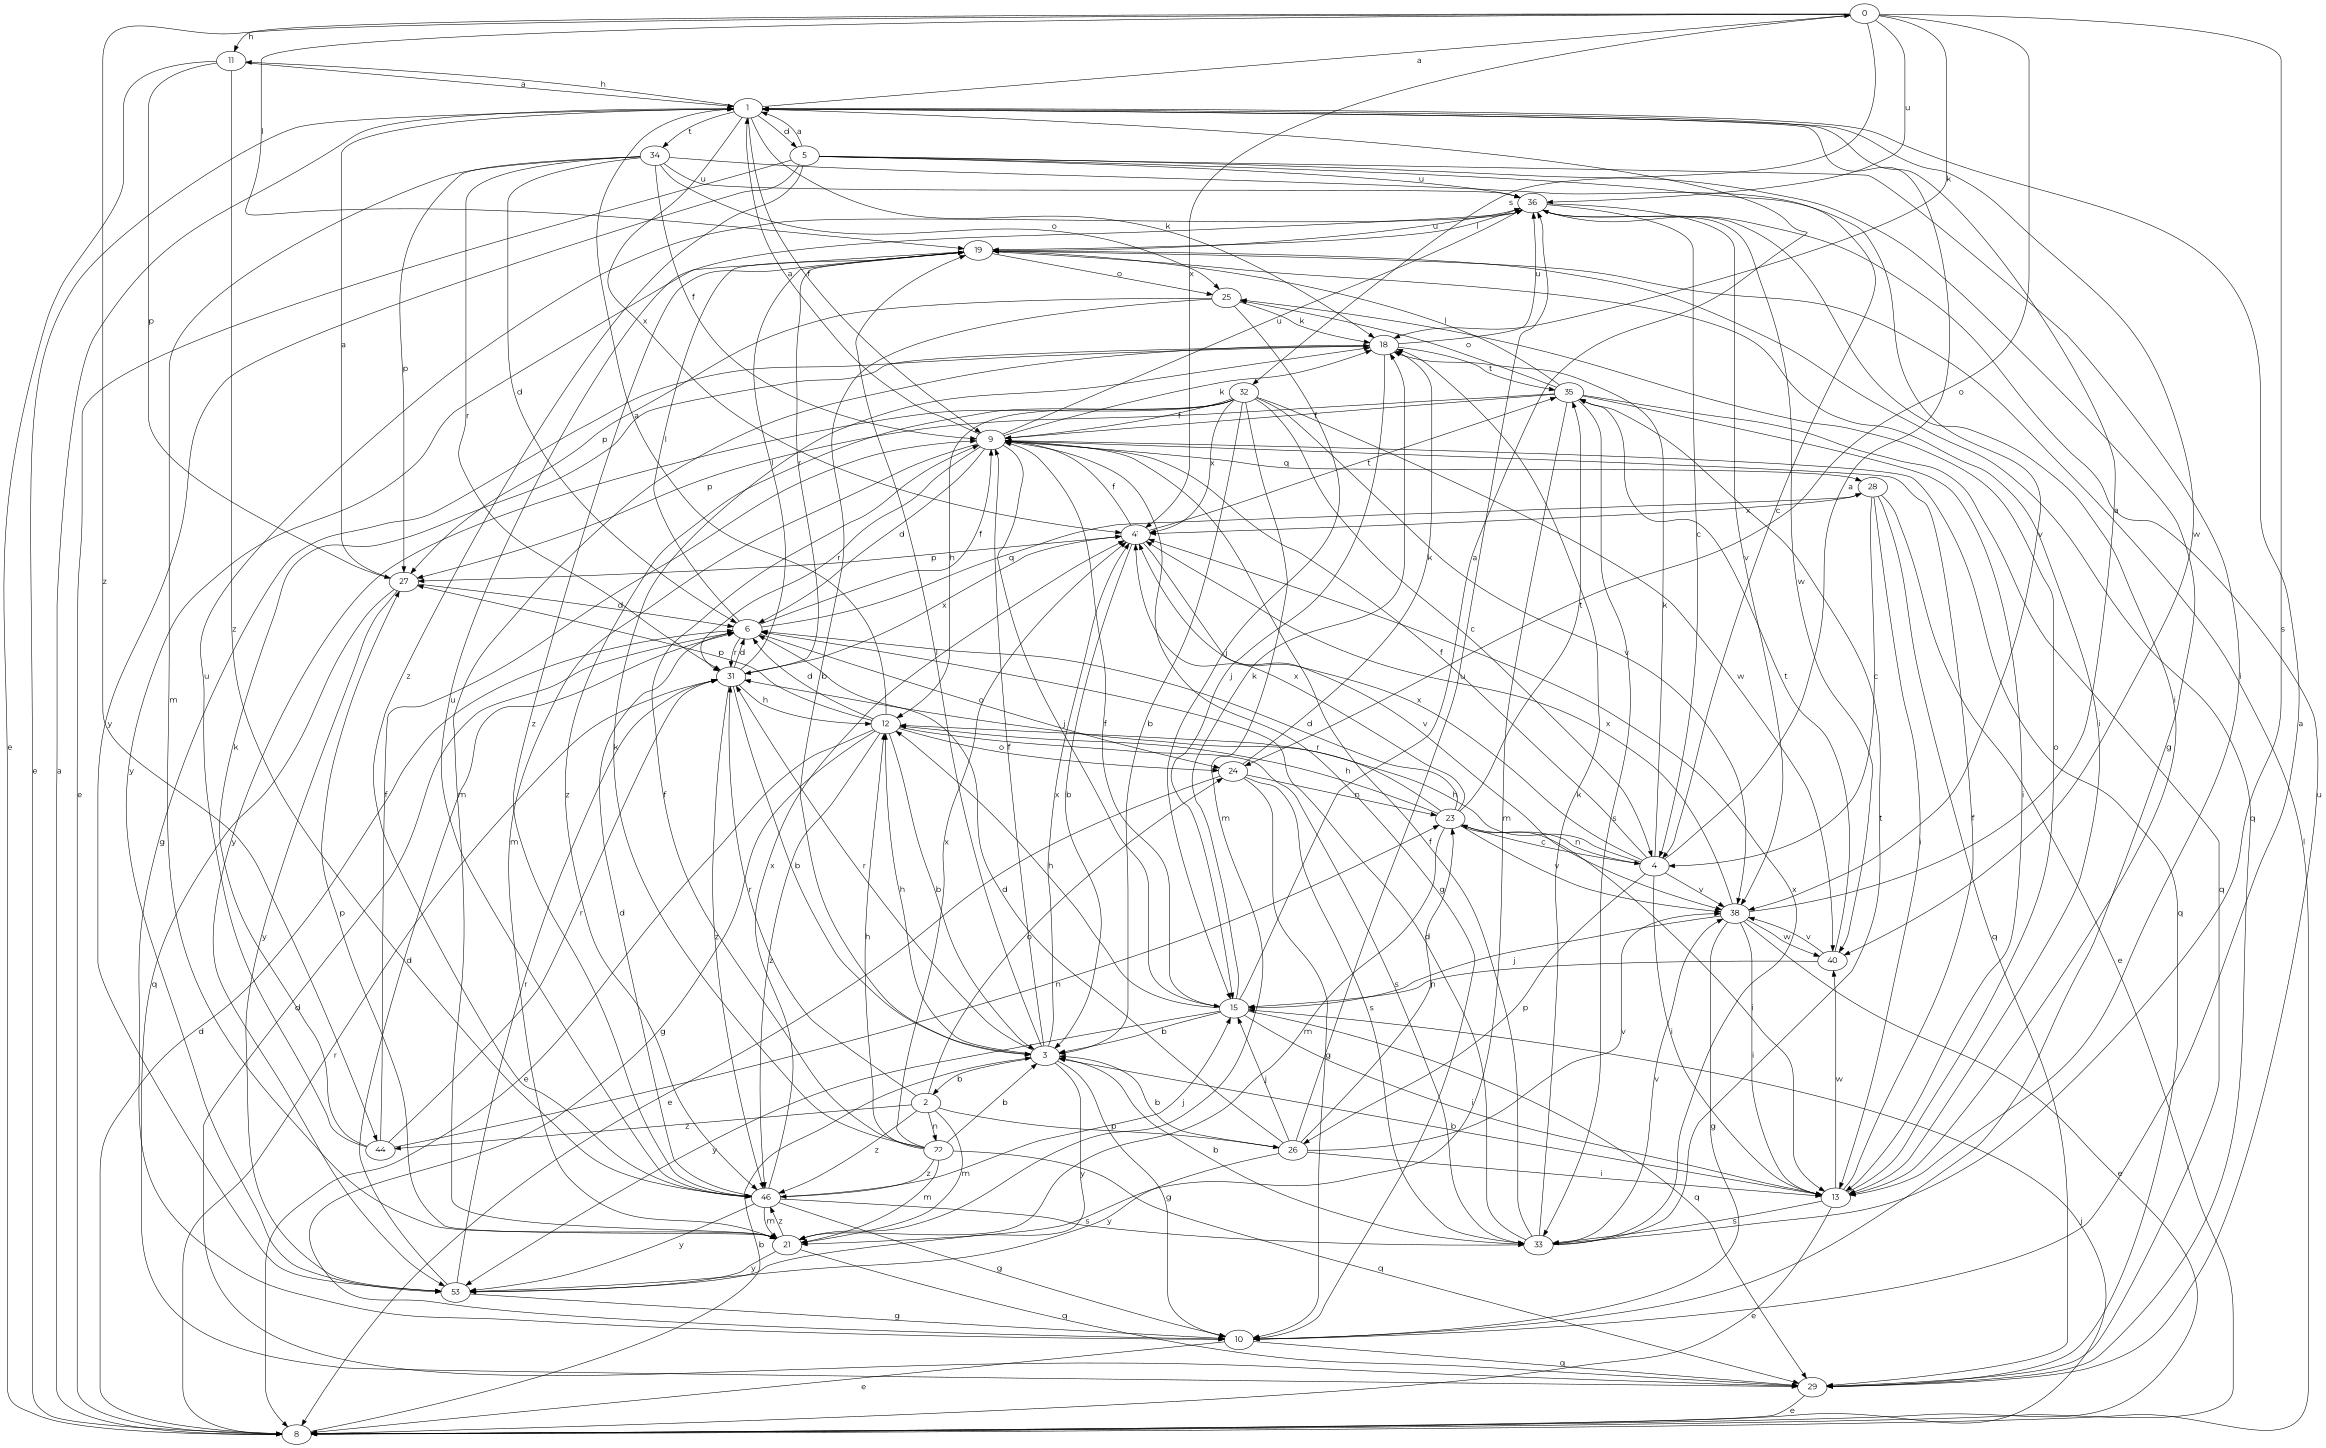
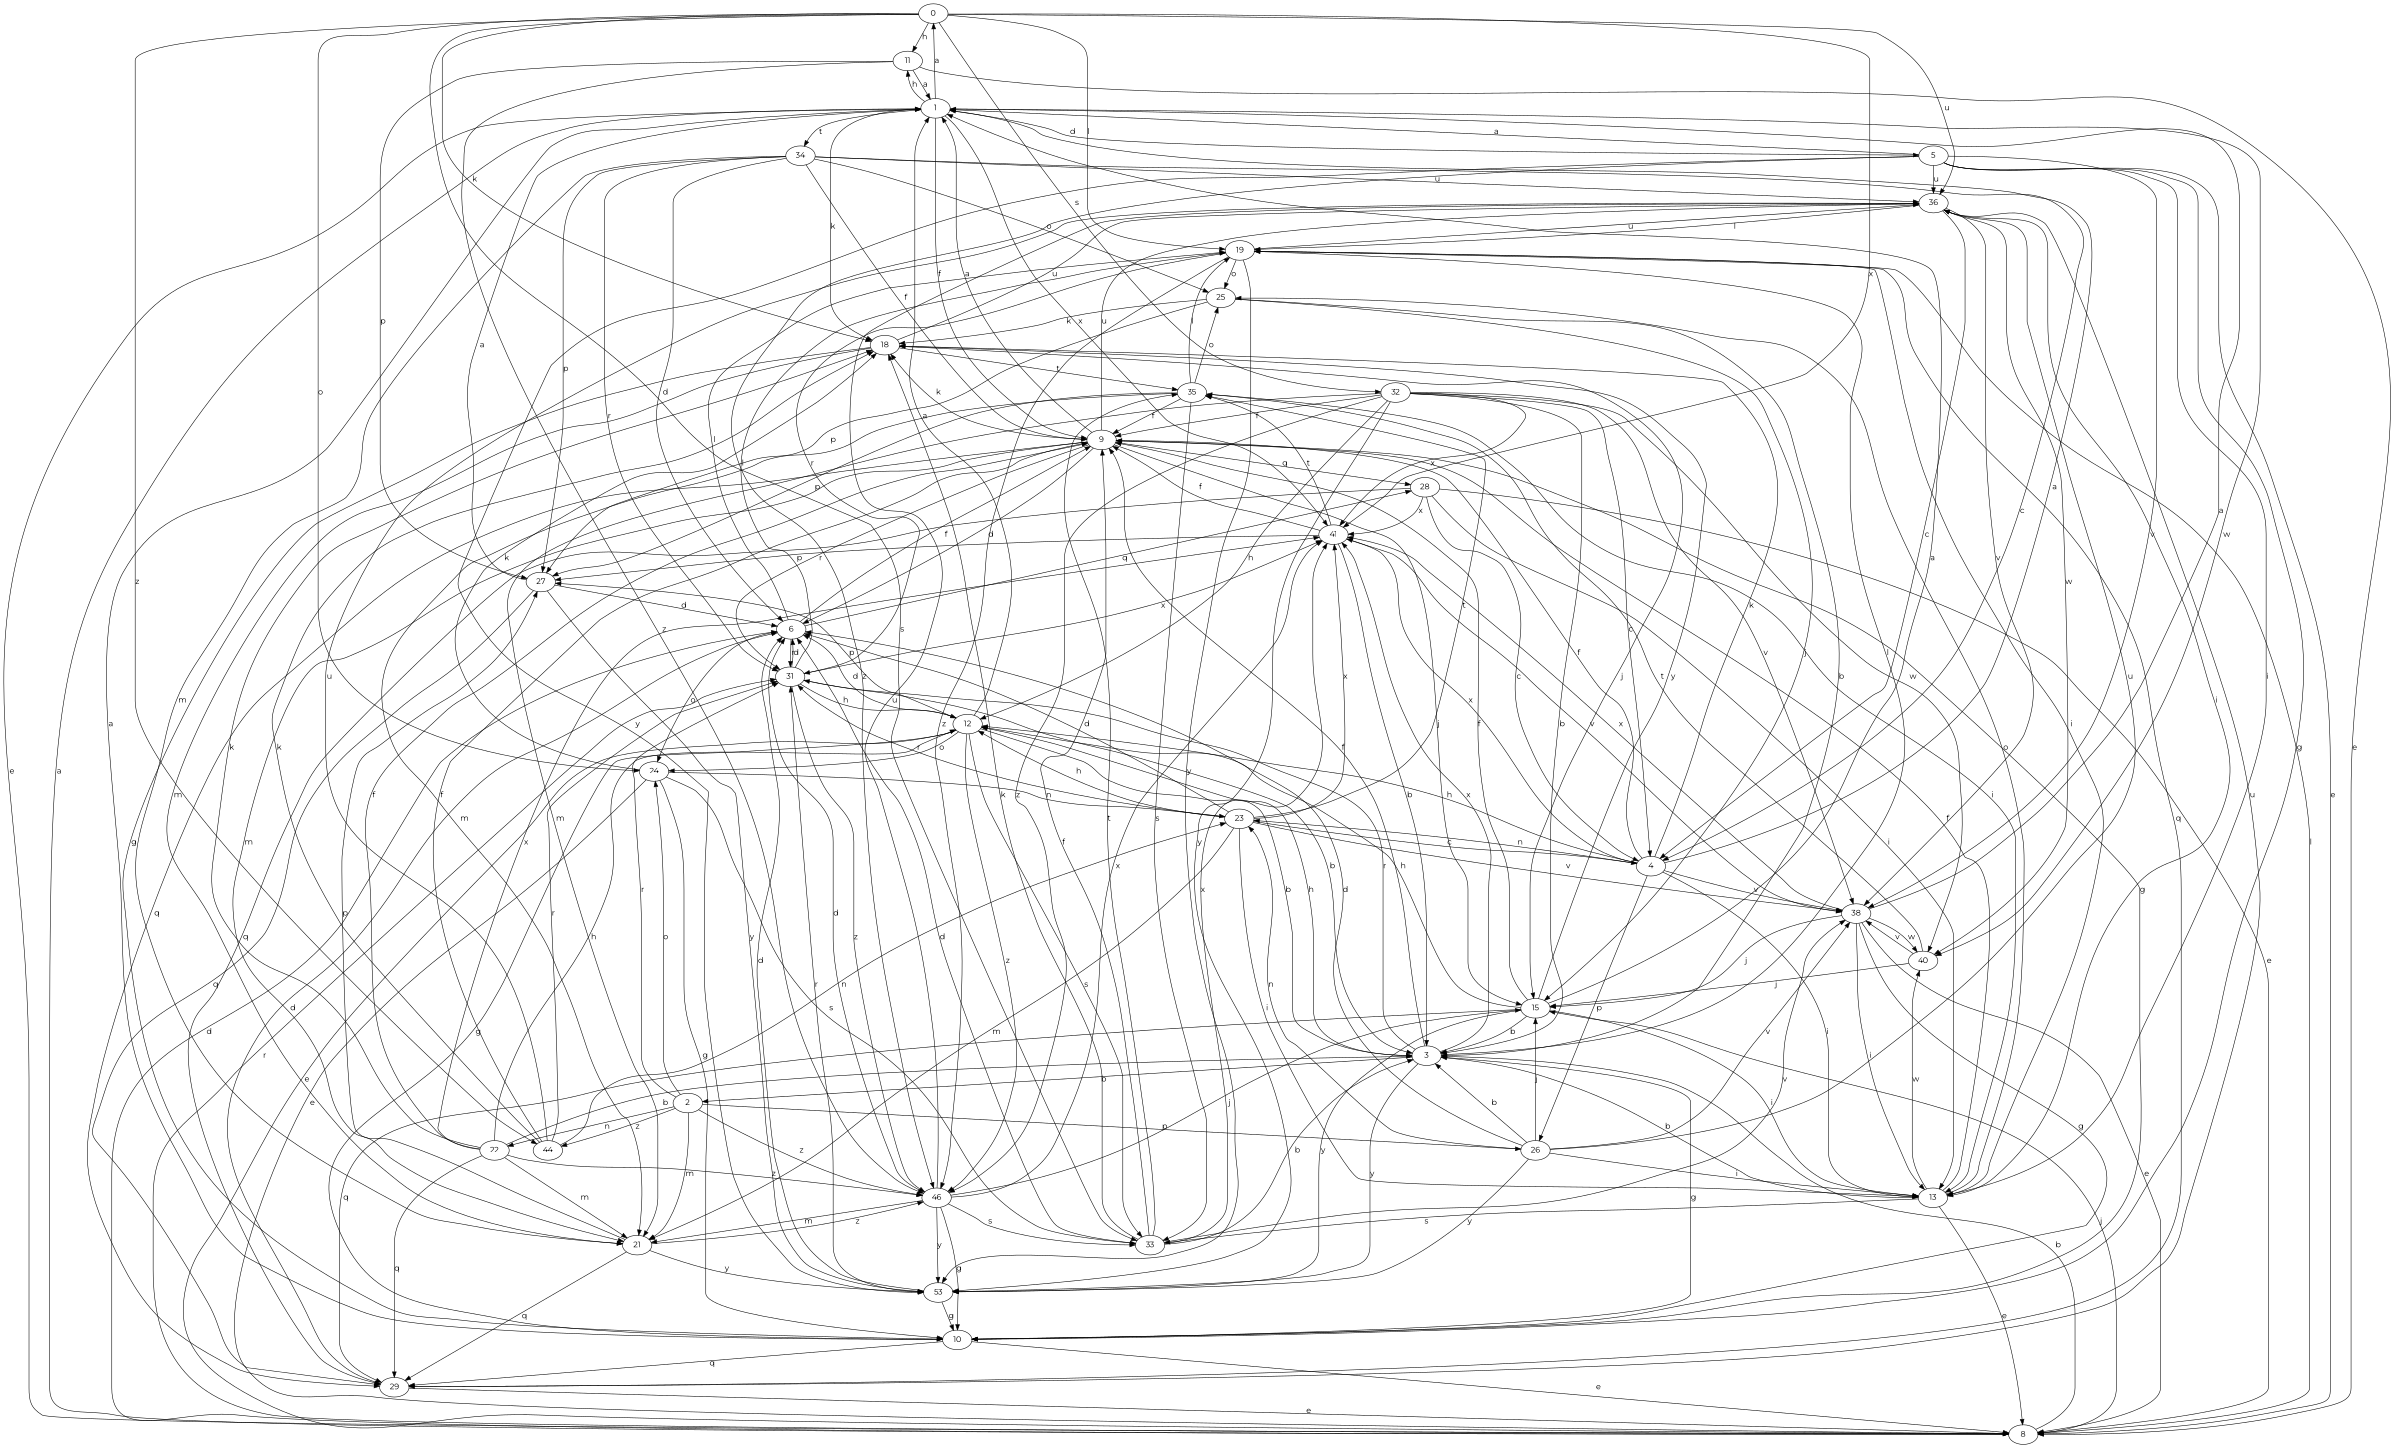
edge "15" -> "18": label "k" -> "y"
edge "35" -> "29": removed, label "q"
